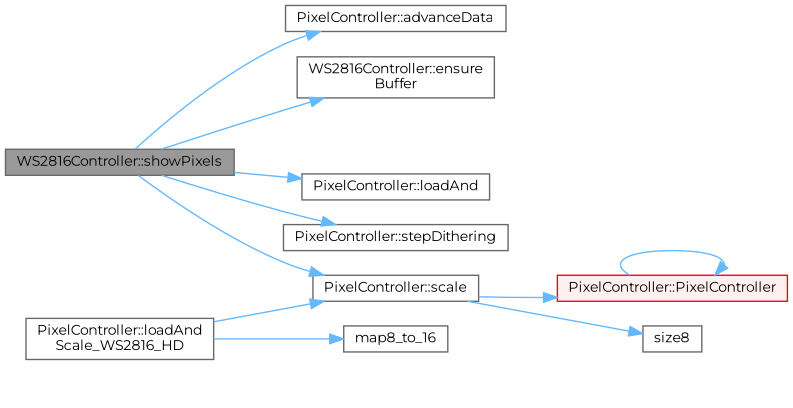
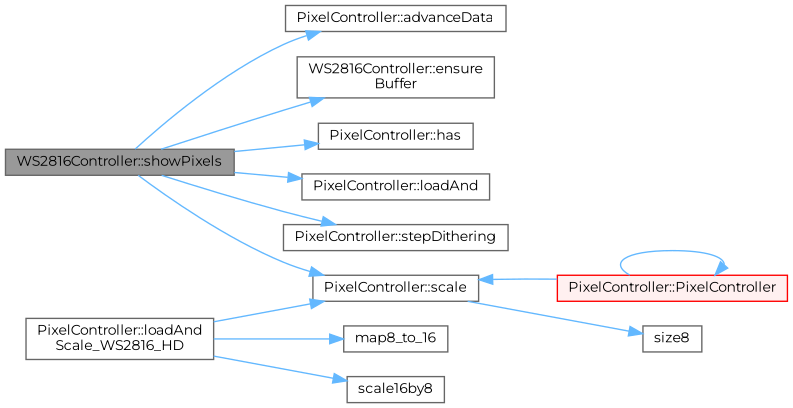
node "PixelController::has": added
edge "PixelController::scale" -> "PixelController::PixelController": reversed
node "scale16by8": added
